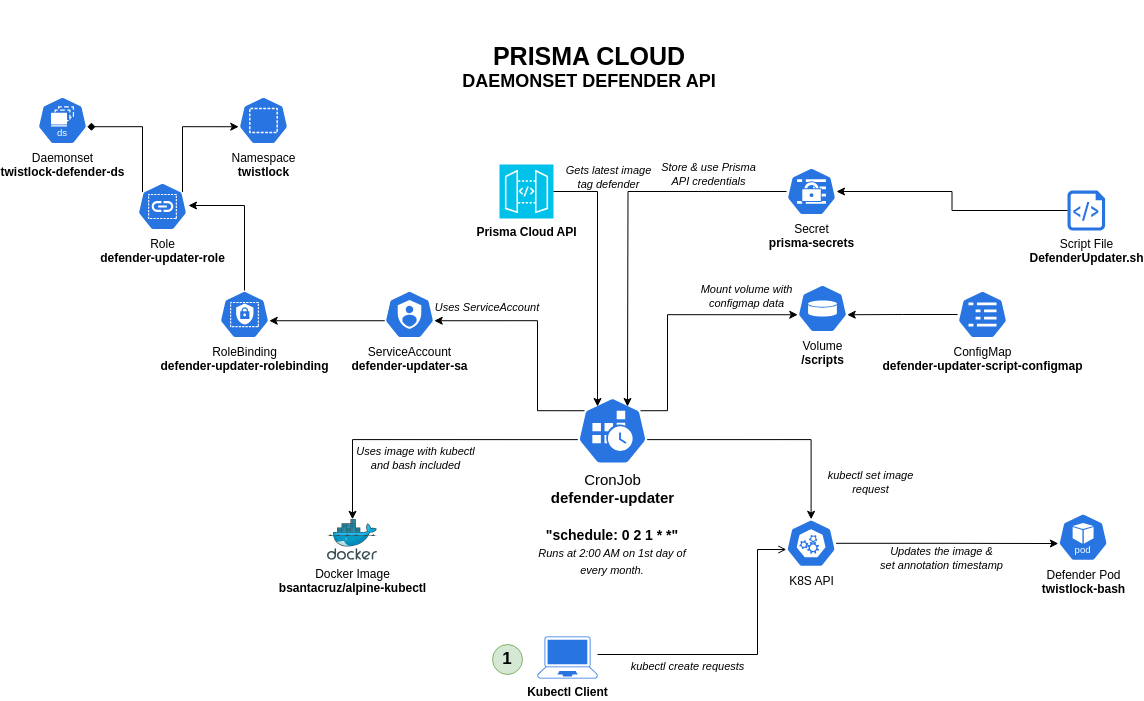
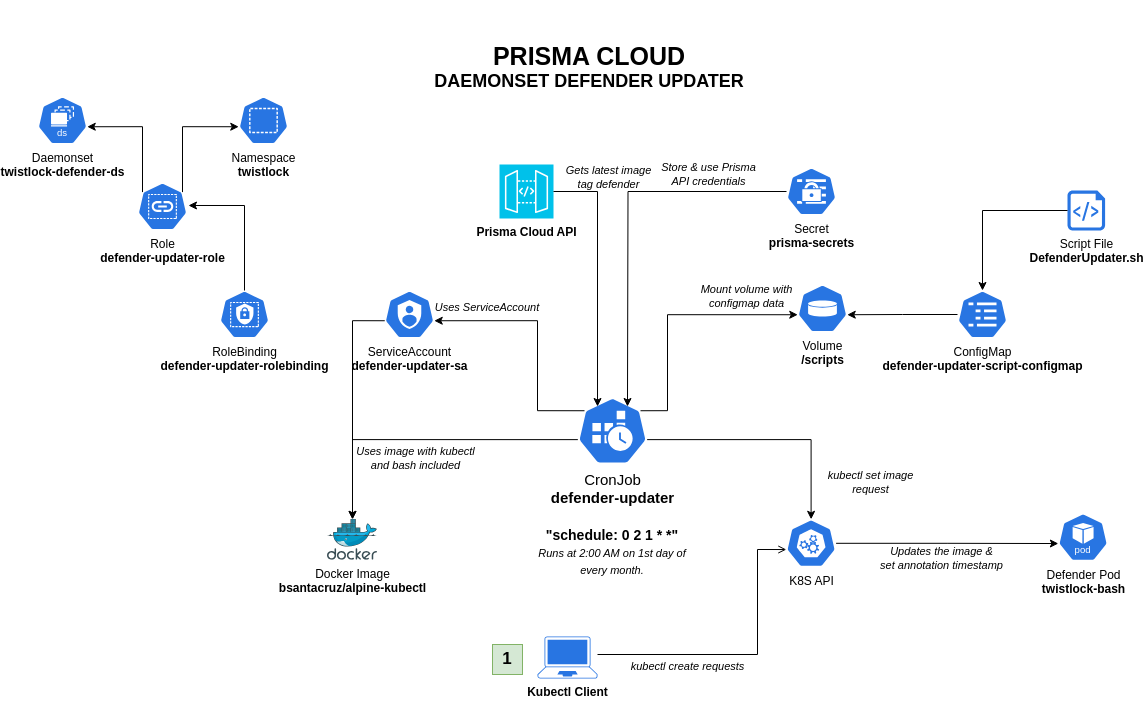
node "PRISMA CLOUD DAEMONSET DEFENDER API": label "PRISMA CLOUD DAEMONSET DEFENDER API" -> "PRISMA CLOUD DAEMONSET DEFENDER UPDATER"
edge "Role defender-updater-role" -> "Daemonset twistlock-defender-ds": arrowhead diamond -> classic
edge "Script File DefenderUpdater.sh" -> "Secret prisma-secrets": now "Script File DefenderUpdater.sh" -> "ConfigMap defender-updater-script-configmap"
edge "ServiceAccount defender-updater-sa" -> "RoleBinding defender-updater-rolebinding": now "ServiceAccount defender-updater-sa" -> "Docker Image bsantacruz/alpine-kubectl"
node "1": shape ellipse -> rectangle
